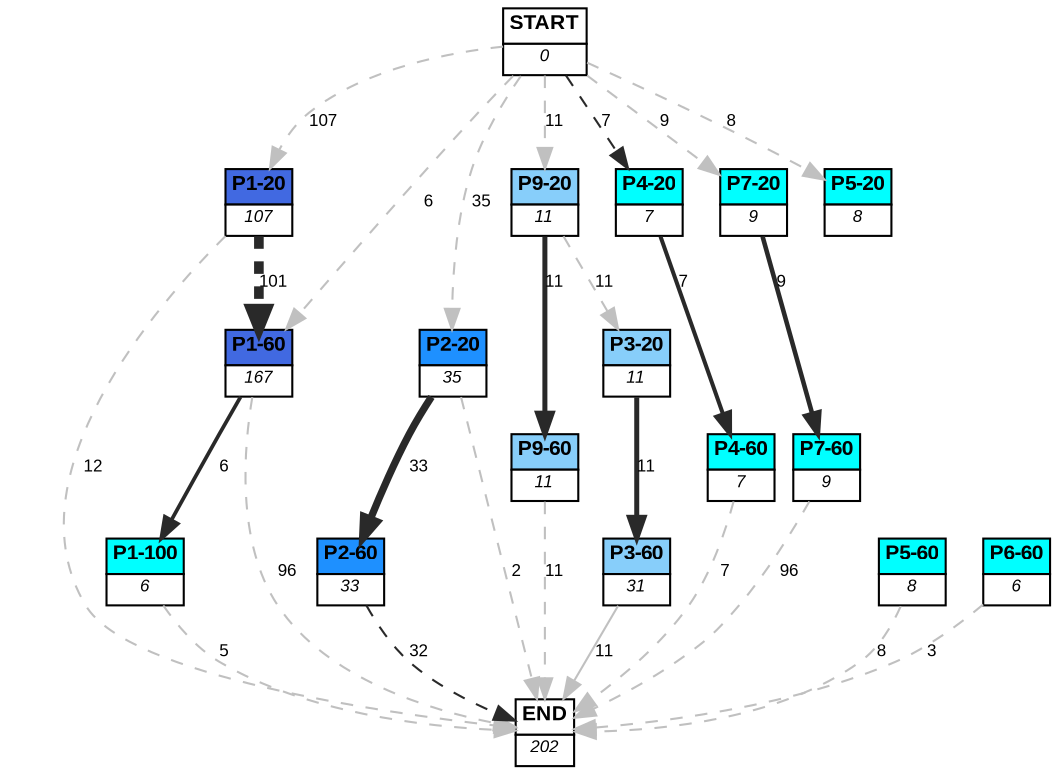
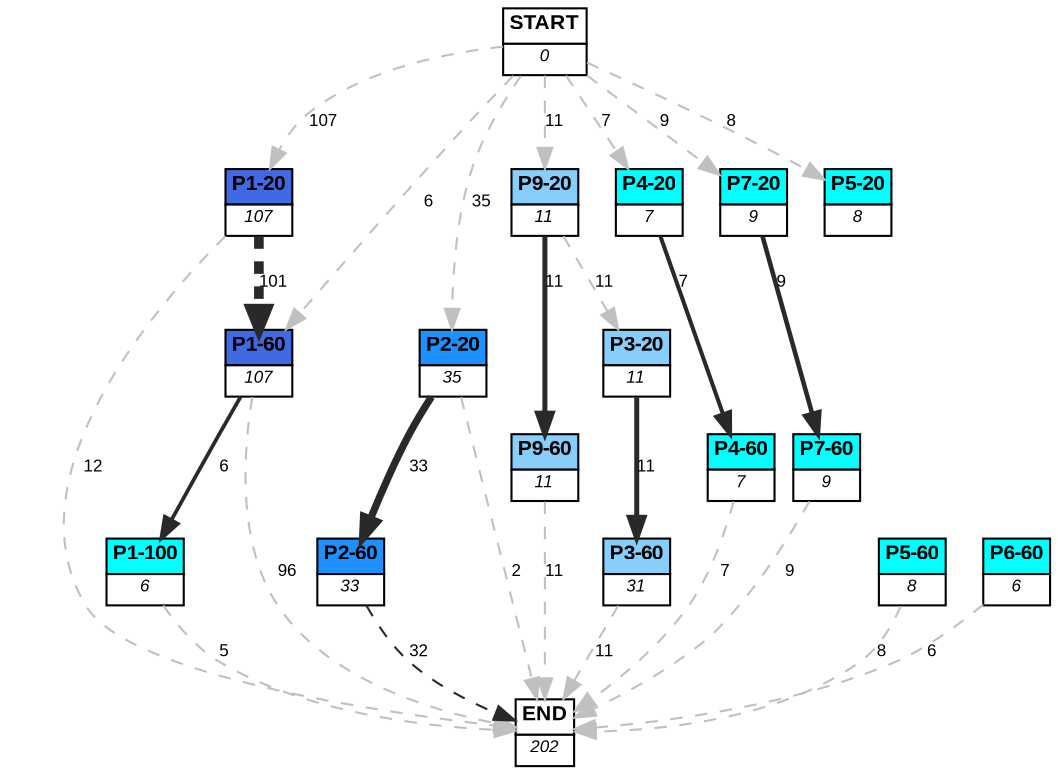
edge "START" -> "P4-20": color grey16 -> grey
node "P1-60": text "167" -> "107"
edge "P7-60" -> "END": label "96" -> "9"
edge "P3-60" -> "END": style solid -> dashed
edge "P6-60" -> "END": label "3" -> "6"
